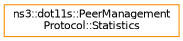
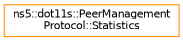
node "ns3::dot11s::PeerManagement Protocol::Statistics": label "ns3::dot11s::PeerManagement Protocol::Statistics" -> "ns5::dot11s::PeerManagement Protocol::Statistics"
